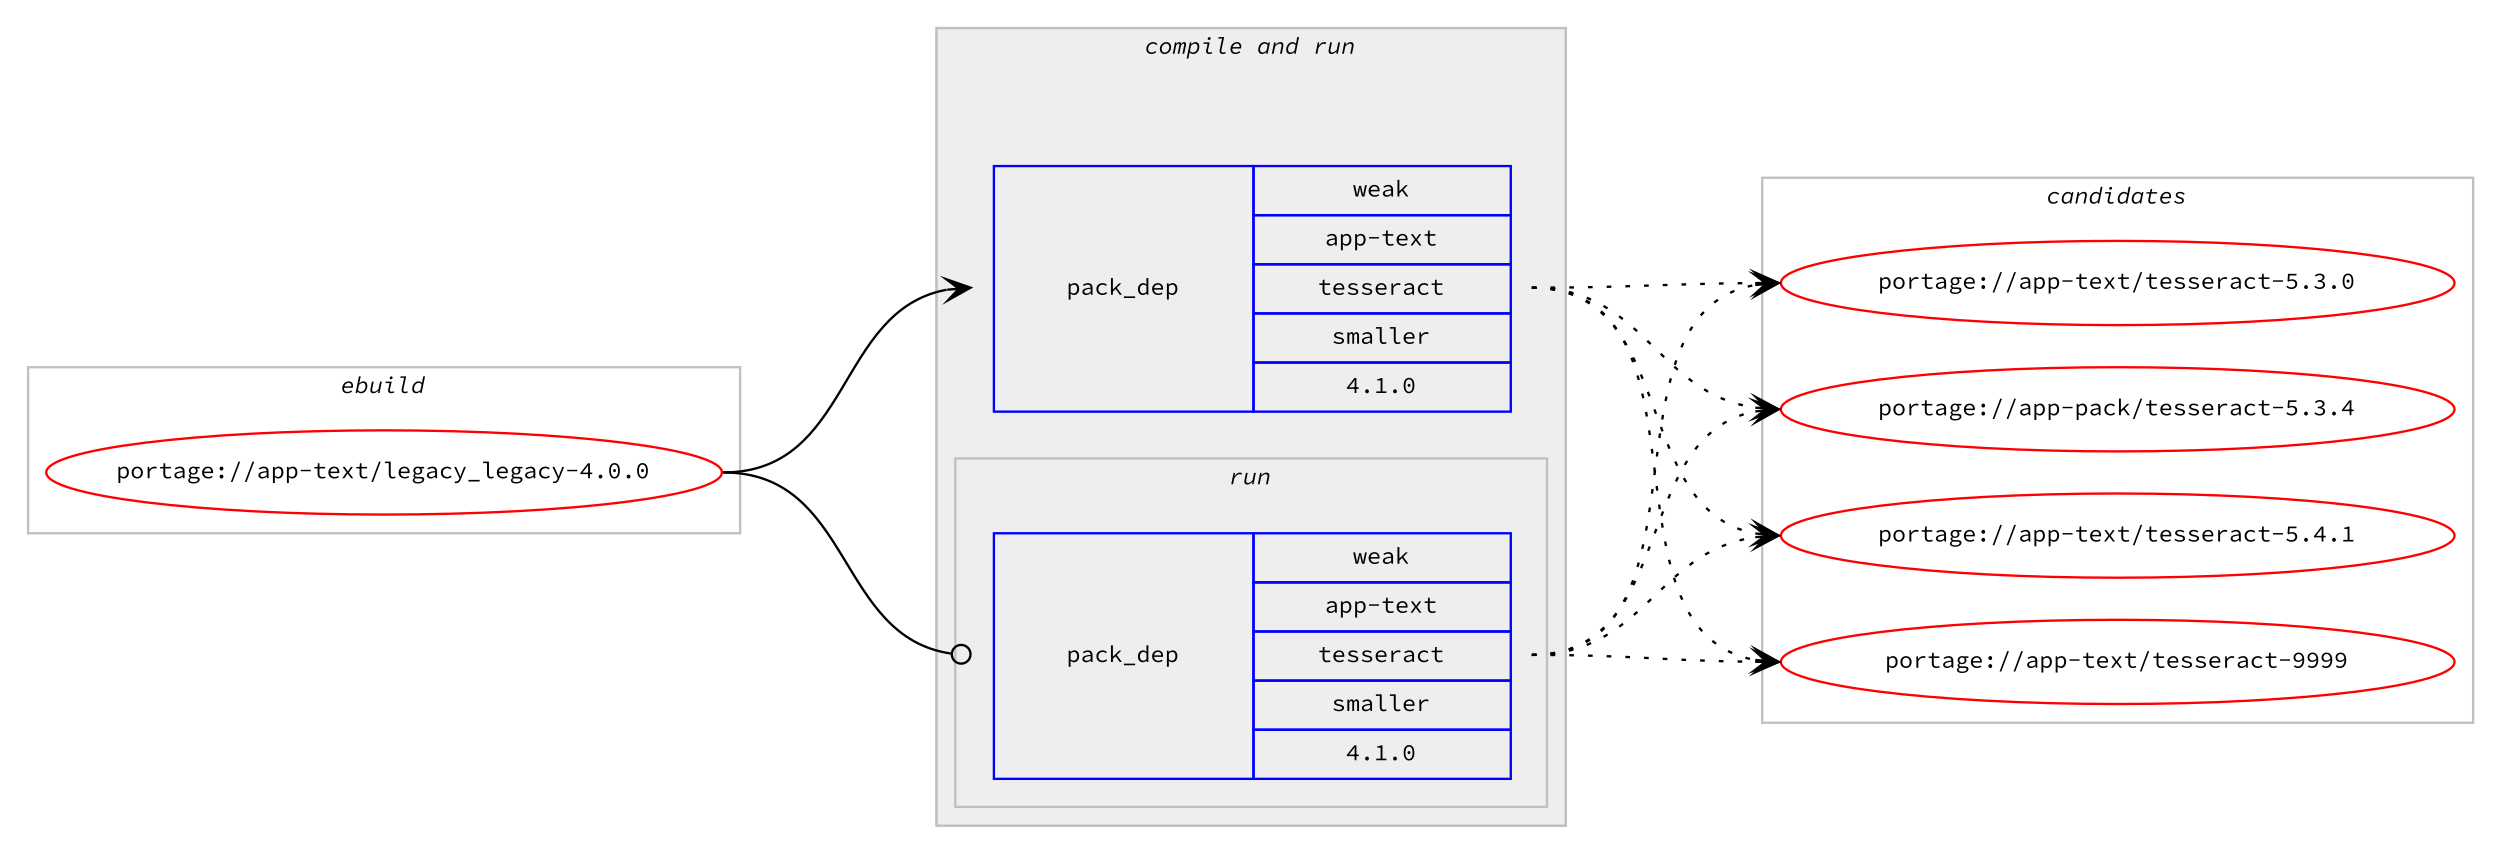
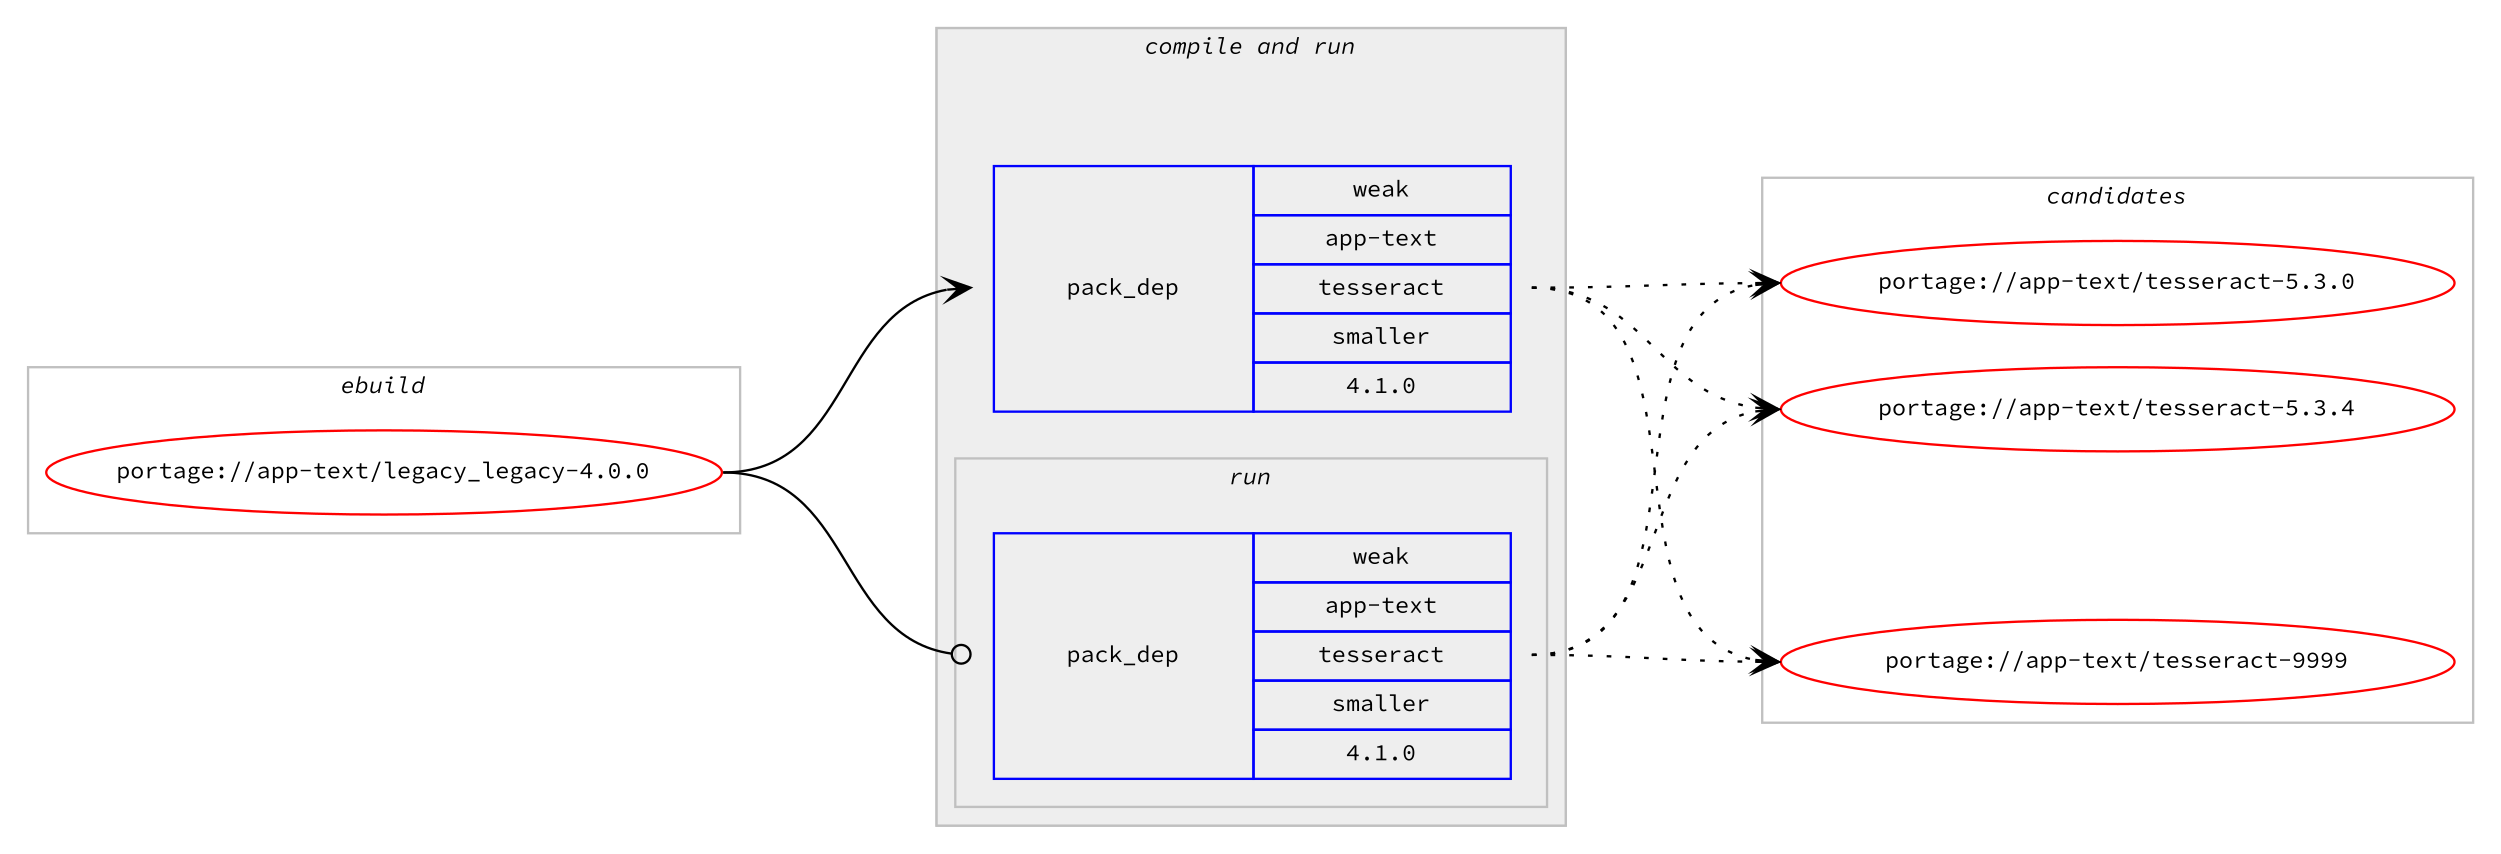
node "portage://app-pack/tesseract-5.3.4": label "portage://app-pack/tesseract-5.3.4" -> "portage://app-text/tesseract-5.3.4"
node "portage://app-text/tesseract-5.4.1": removed
